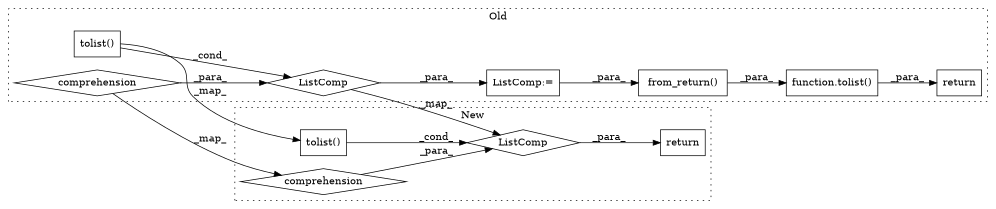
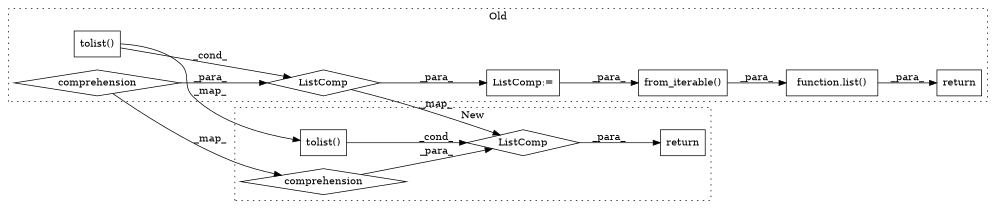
node "from_return()": label "from_return()" -> "from_iterable()"
node "function.tolist()": label "function.tolist()" -> "function.list()"
